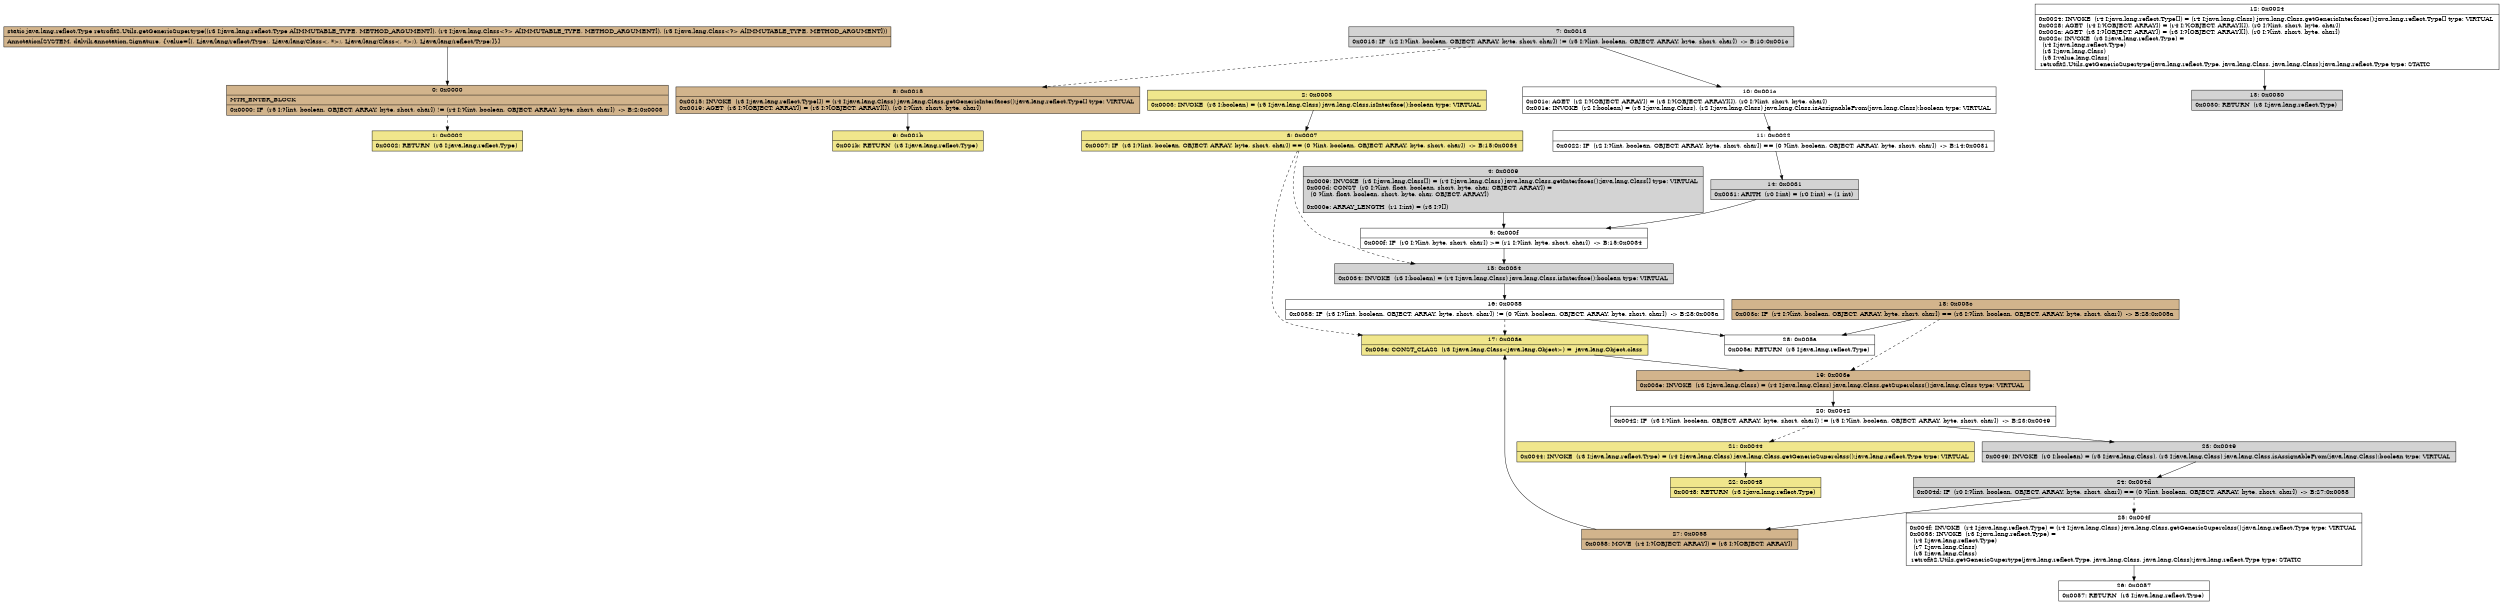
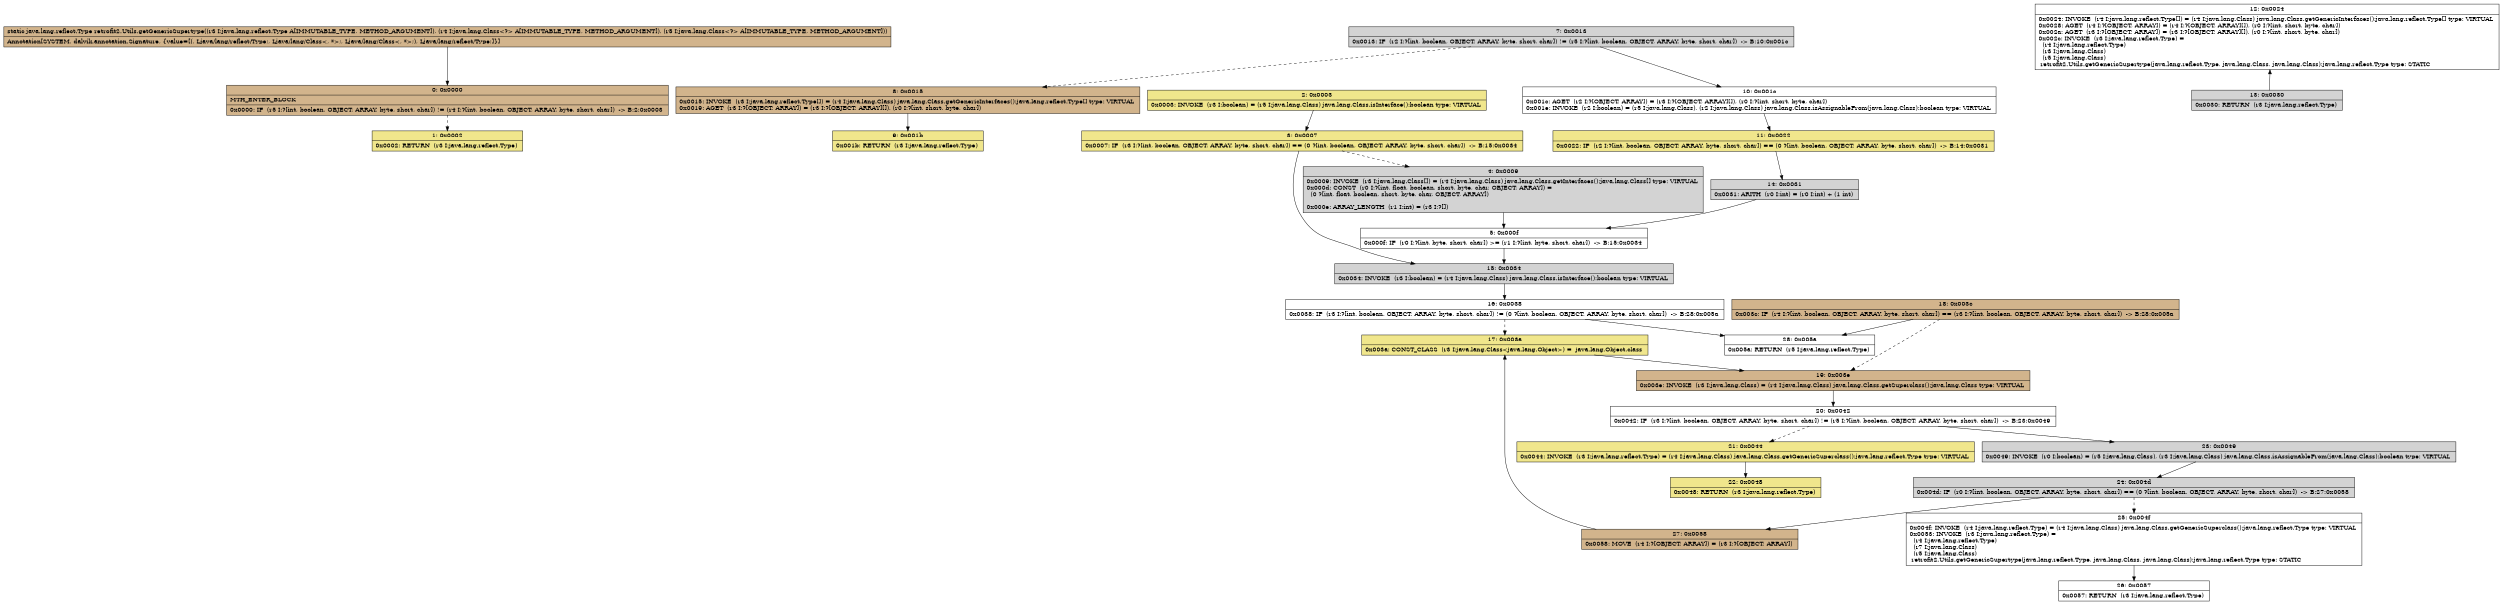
node "12: 0x0024": text "(r5 I:value.lang.Class)" -> "(r5 I:java.lang.Class)"
edge "12: 0x0024" -> "13: 0x0030": reversed
node "11: 0x0022": fillcolor white -> khaki
edge "3: 0x0007" -> "15: 0x0034": style dashed -> solid
edge "3: 0x0007" -> "17: 0x003a": now "3: 0x0007" -> "4: 0x0009"
